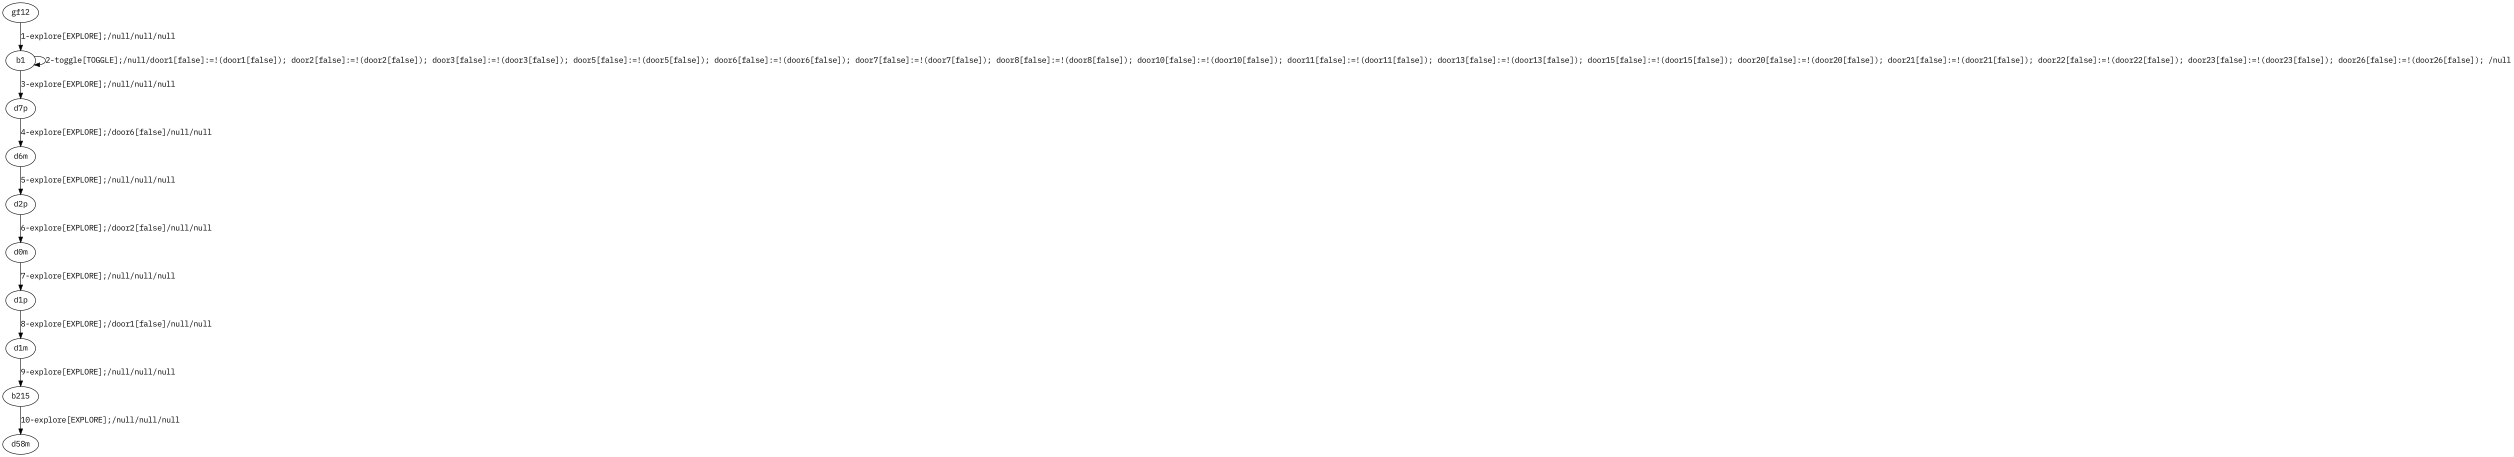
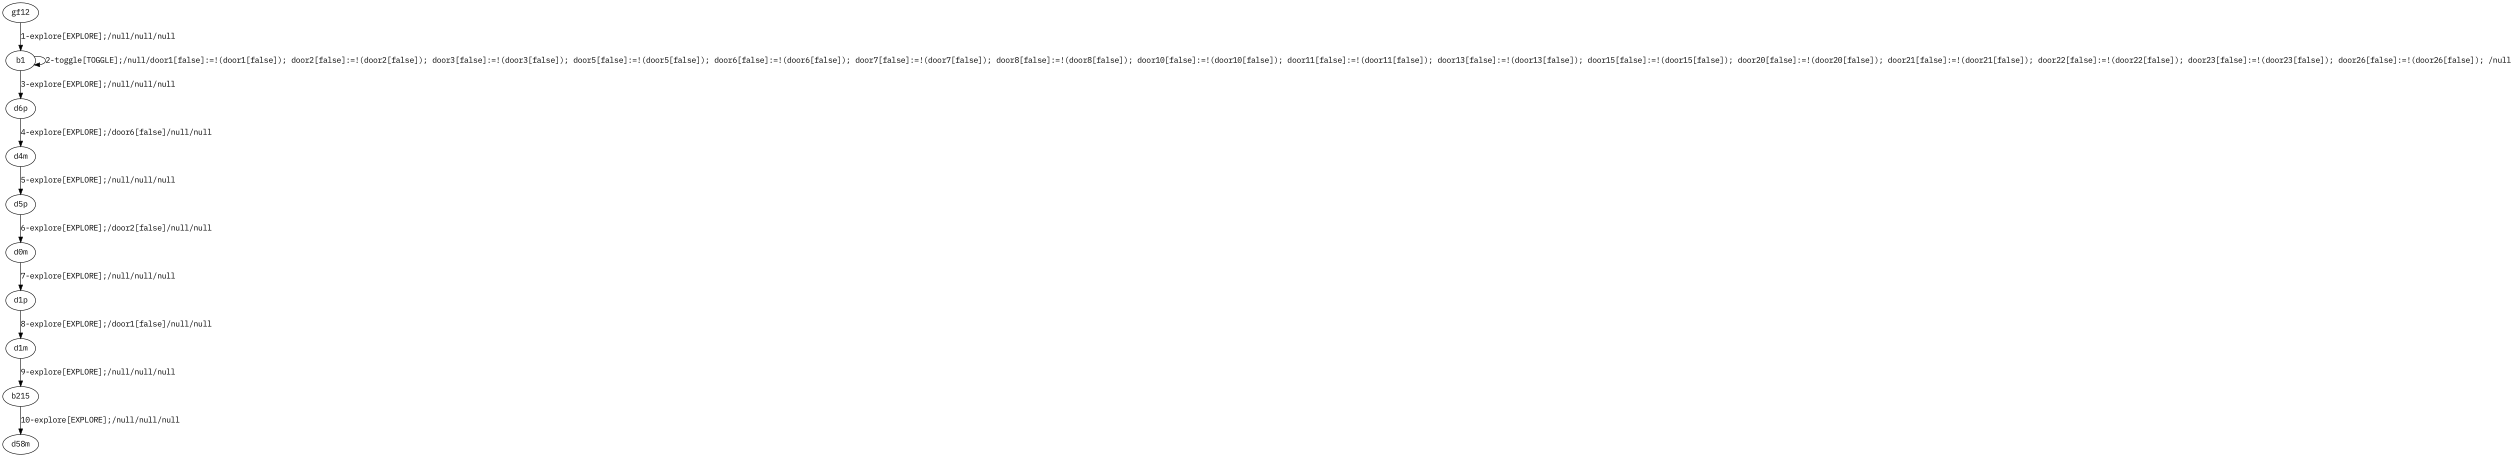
node "d7p": label "d7p" -> "d6p"
node "d6m": label "d6m" -> "d4m"
node "d2p": label "d2p" -> "d5p"
